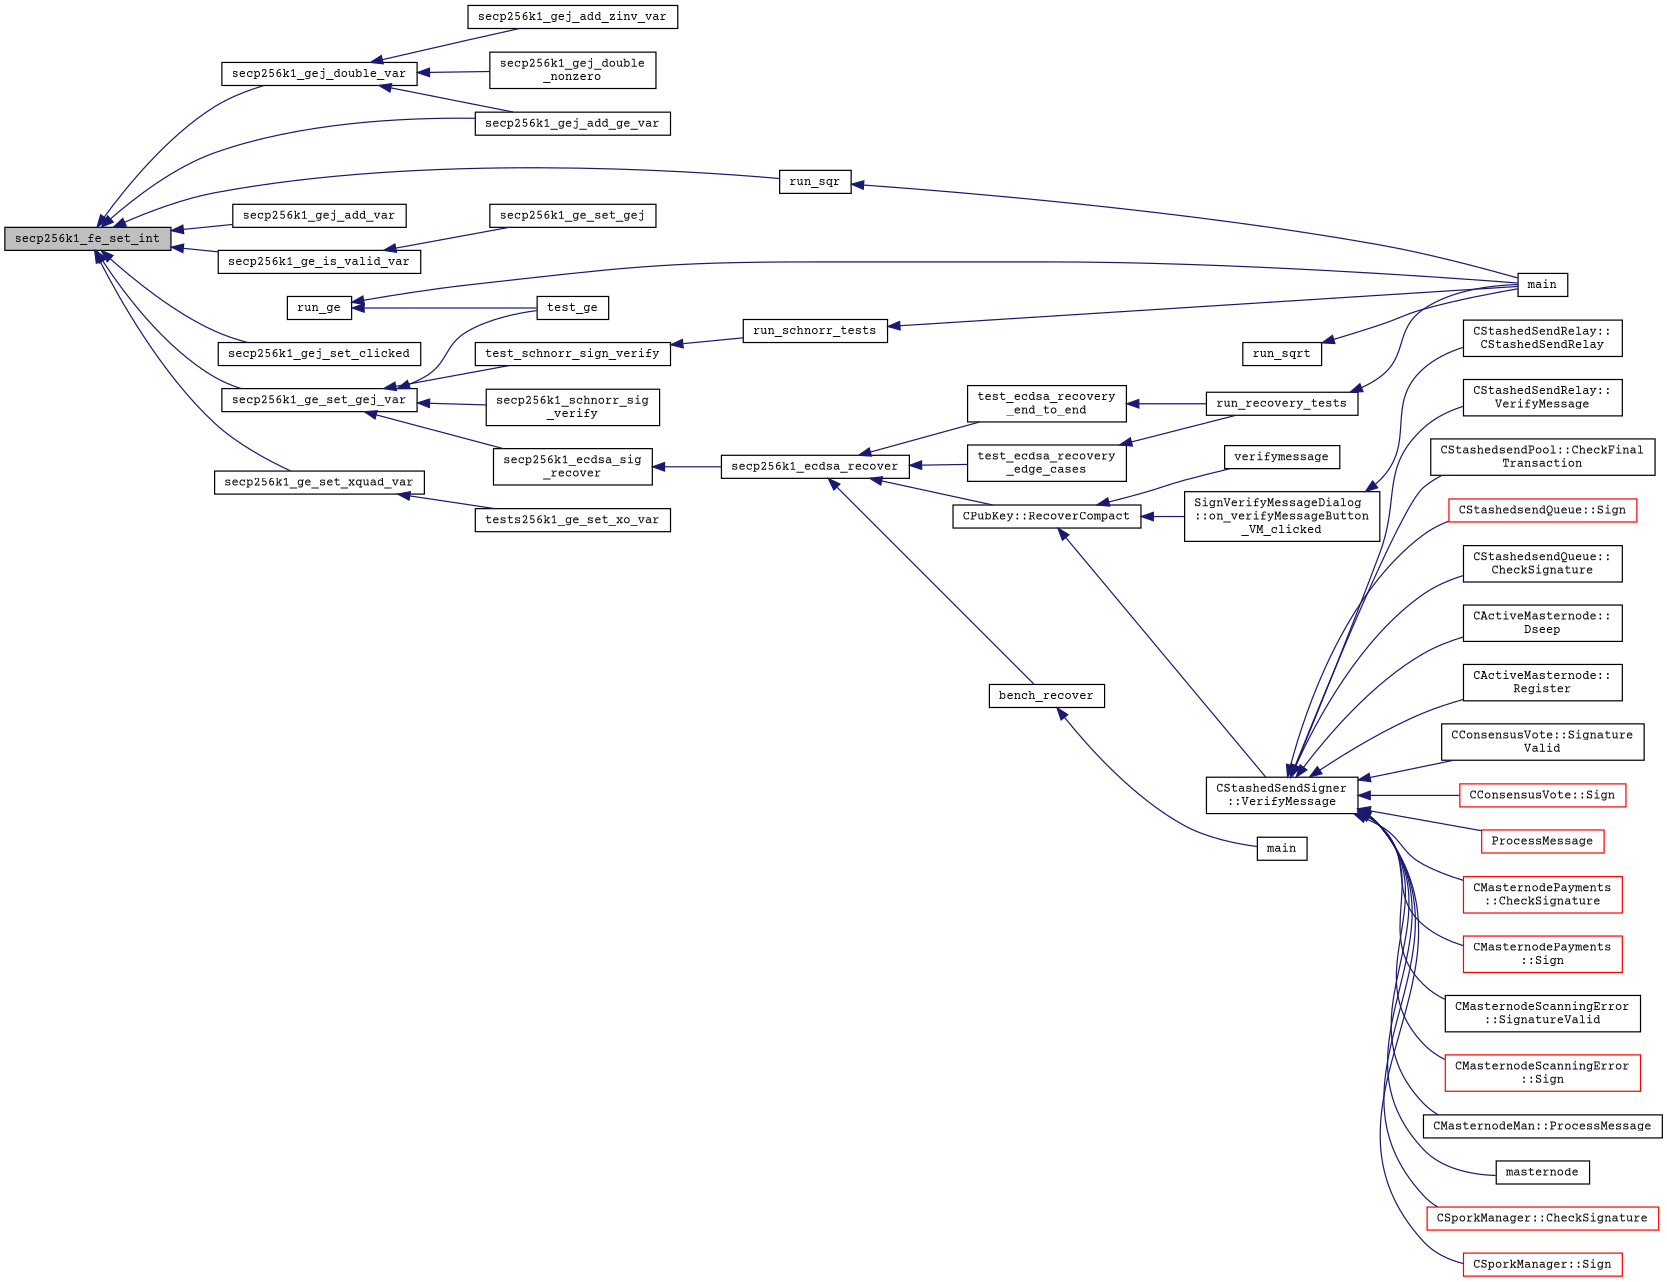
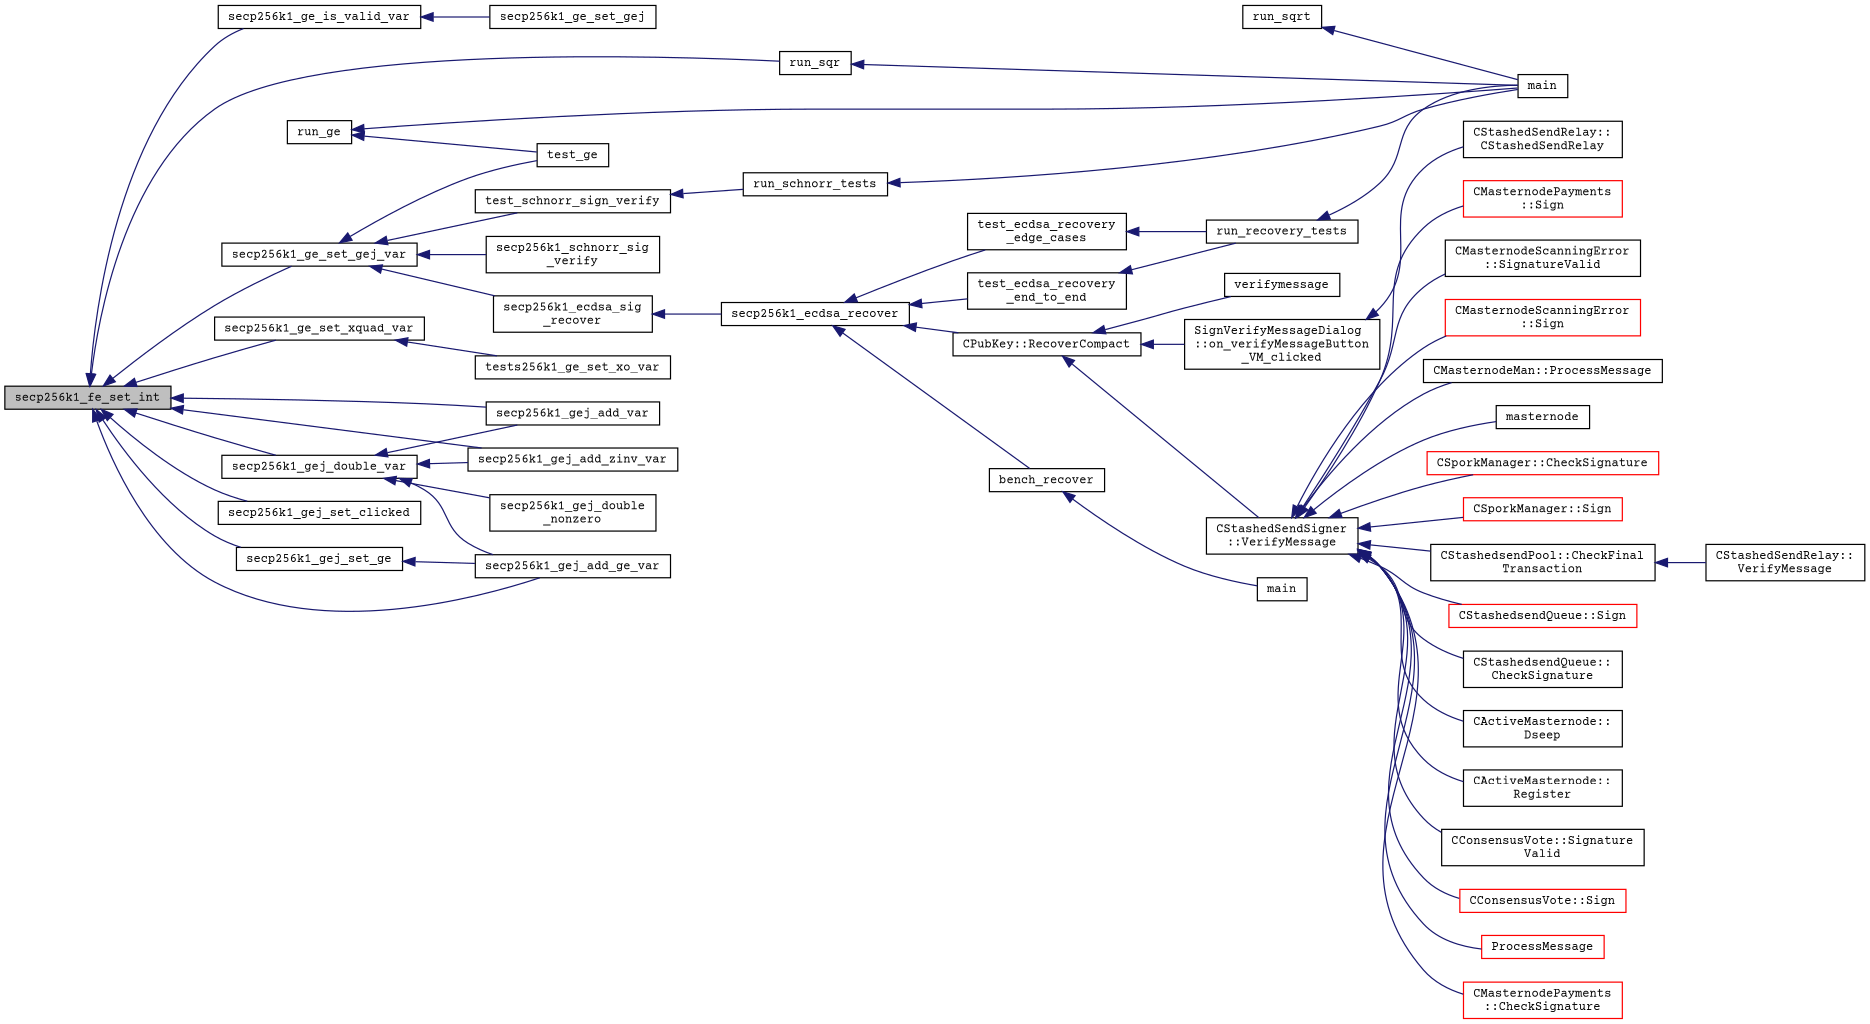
edge "secp256k1_gej_add_zinv_var" -> "secp256k1_fe_set_int": added
edge "secp256k1_gej_add_var" -> "secp256k1_gej_double_var": added
edge "CStashedSendRelay:: VerifyMessage" -> "CStashedSendSigner ::VerifyMessage": now "CStashedSendRelay:: VerifyMessage" -> "CStashedsendPool::CheckFinal Transaction"
node "secp256k1_gej_set_ge": added
